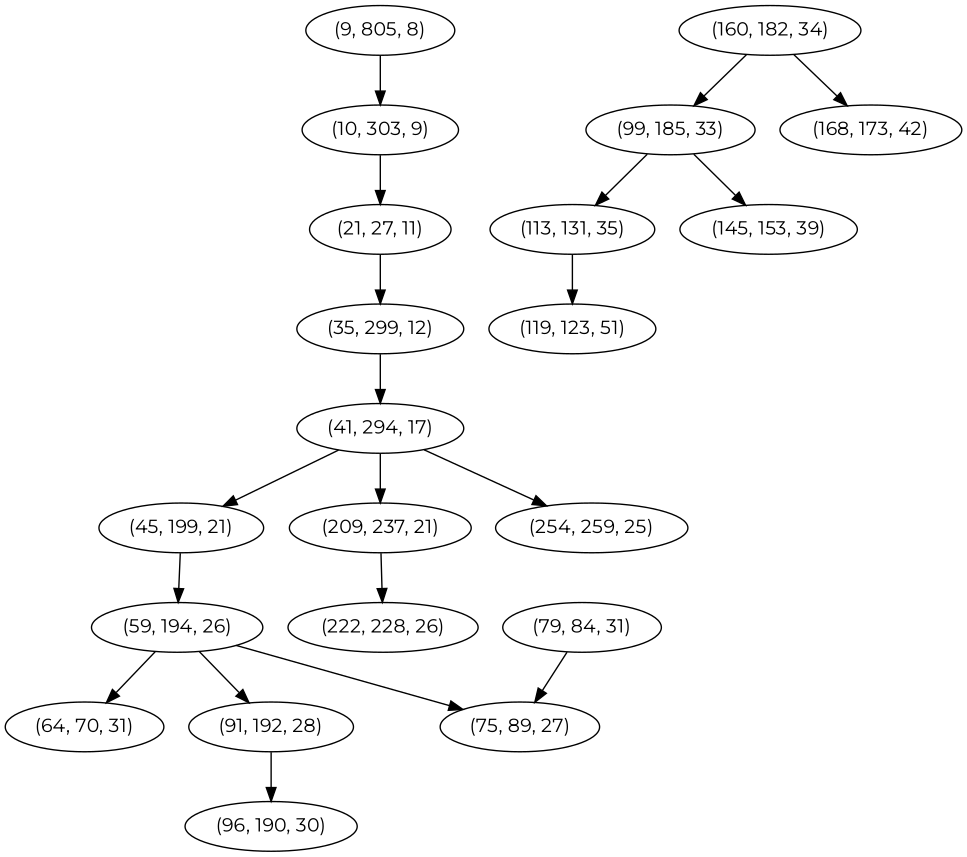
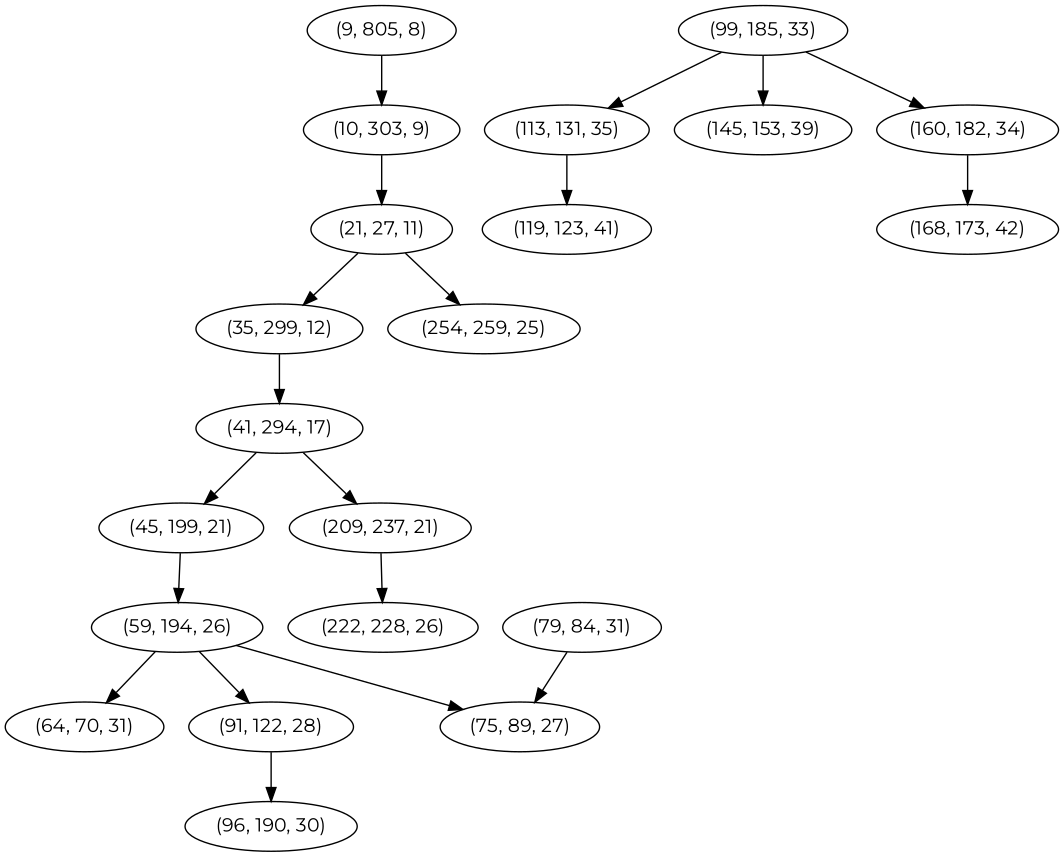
edge "(160, 182, 34)" -> "(99, 185, 33)": reversed
node "(119, 123, 51)": label "(119, 123, 51)" -> "(119, 123, 41)"
edge "(41, 294, 17)" -> "(254, 259, 25)": now "(21, 27, 11)" -> "(254, 259, 25)"
node "(91, 192, 28)": label "(91, 192, 28)" -> "(91, 122, 28)"
